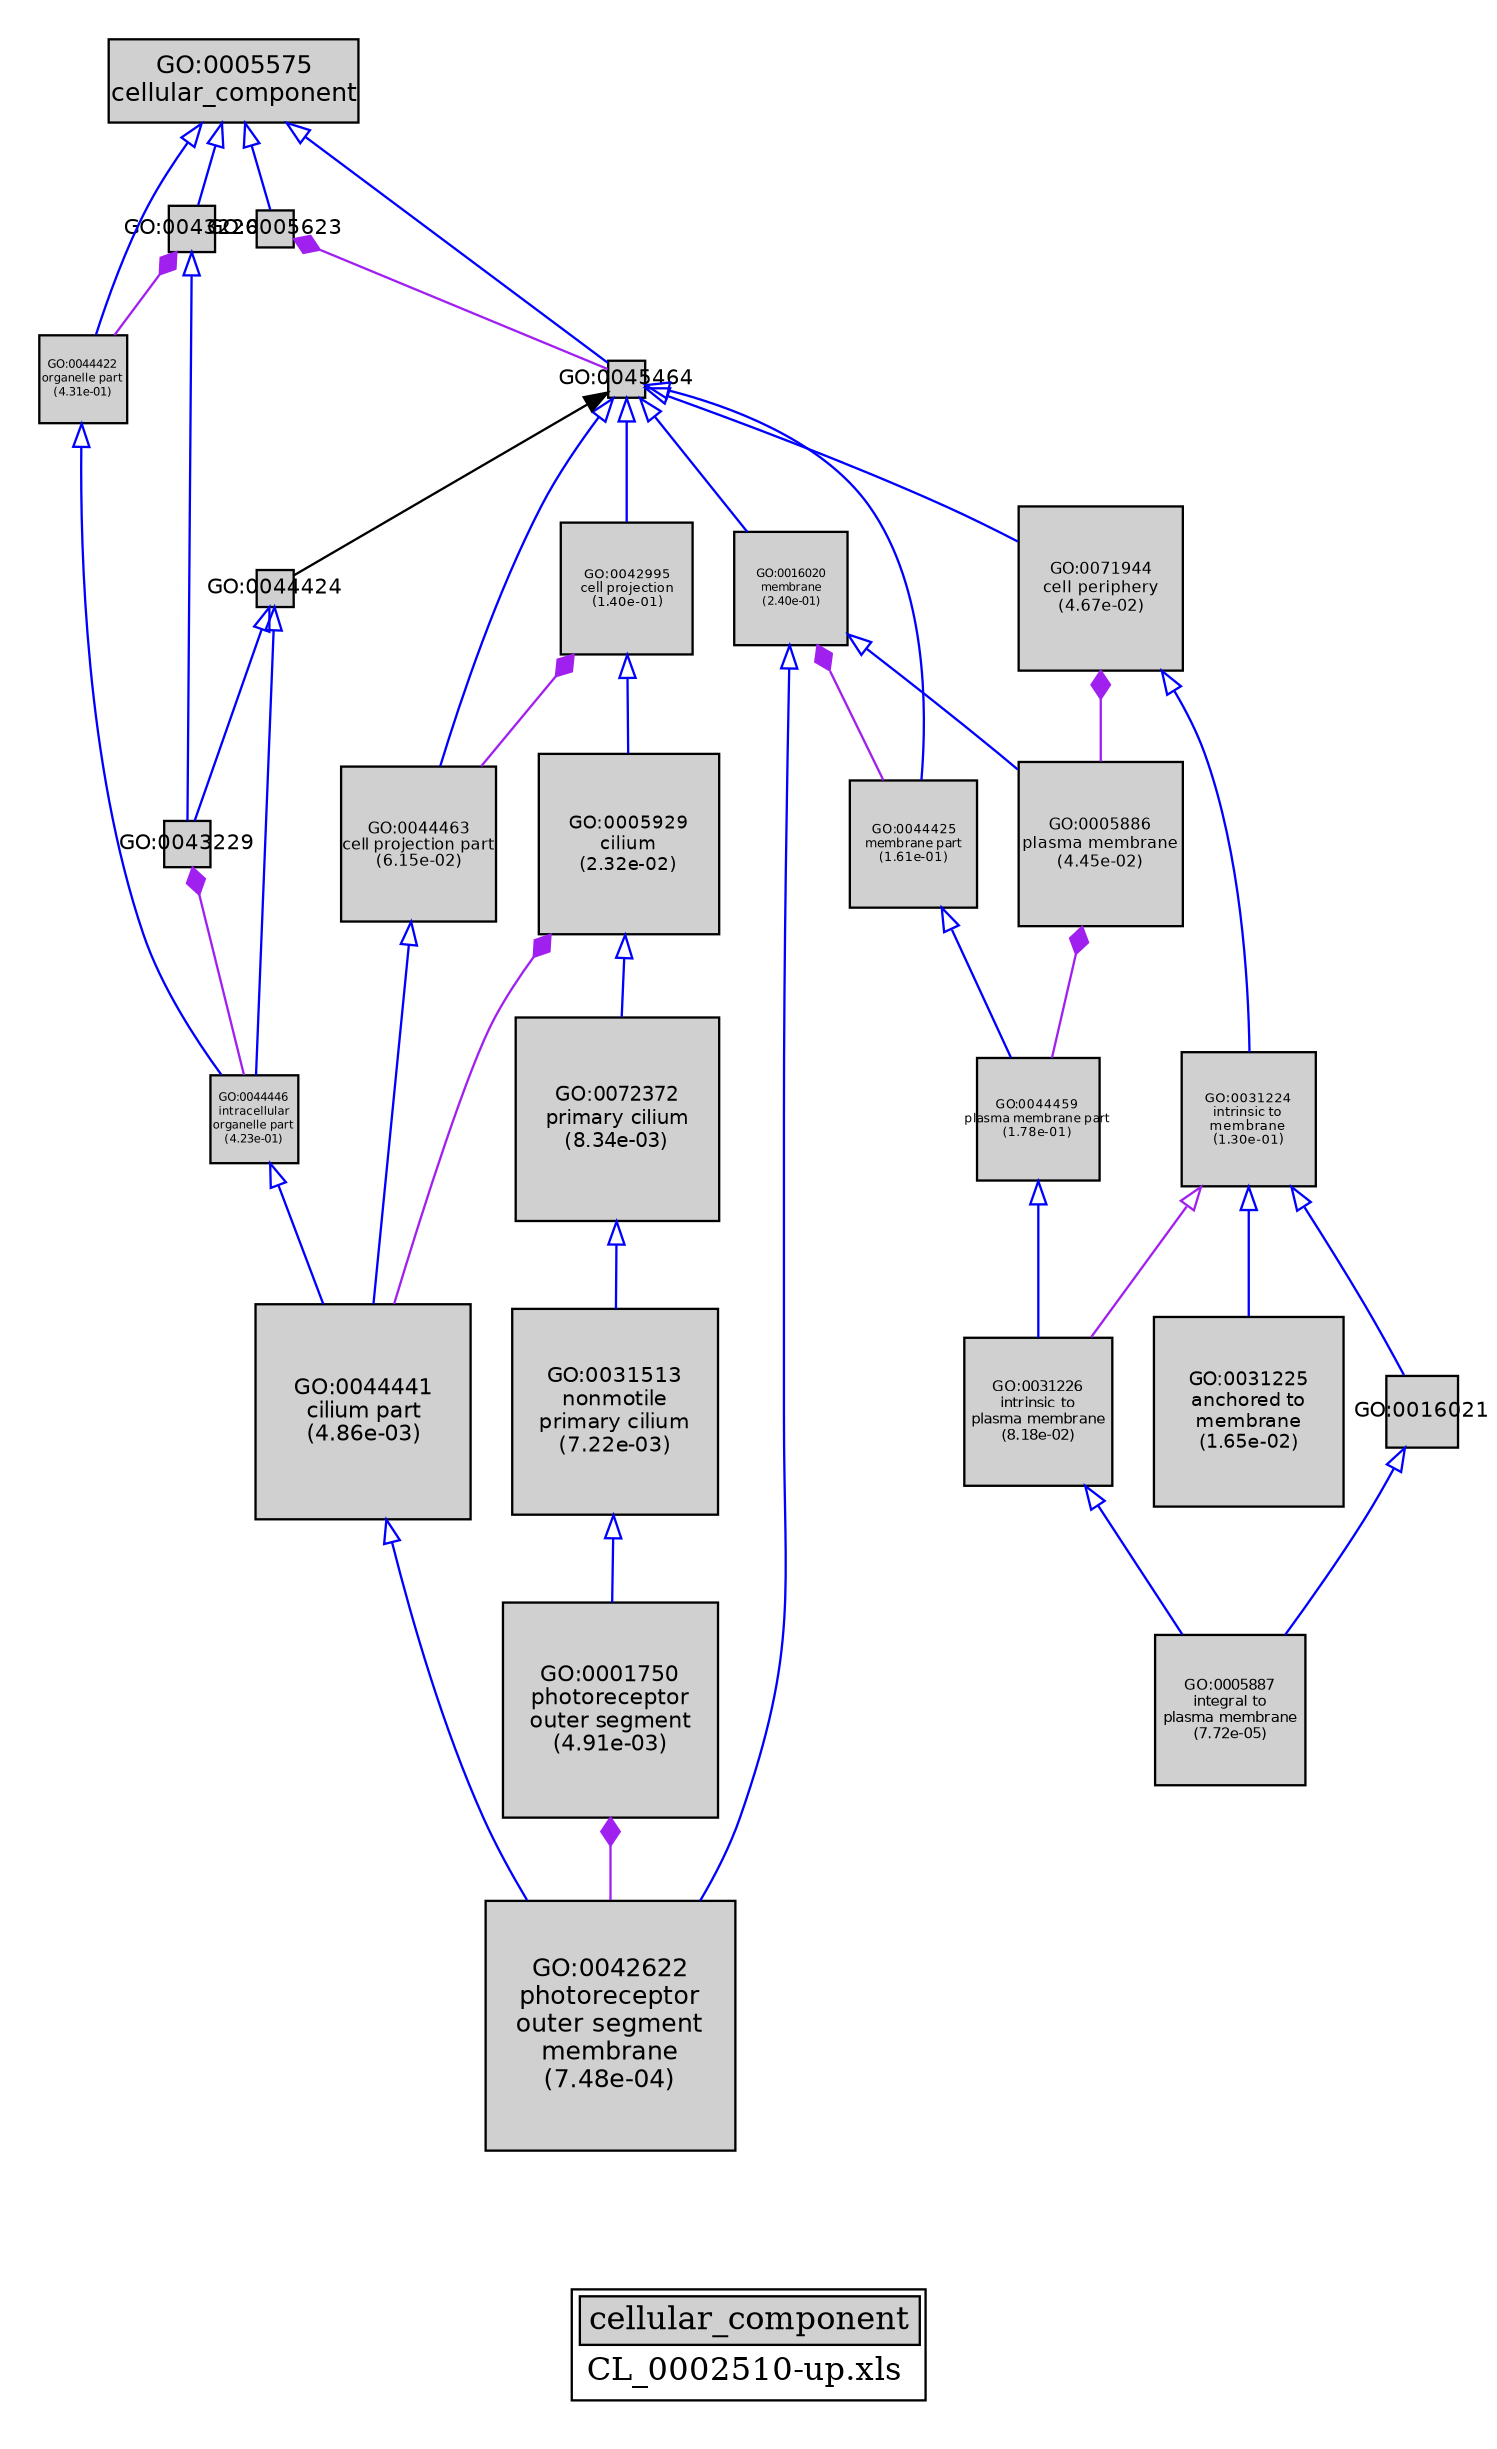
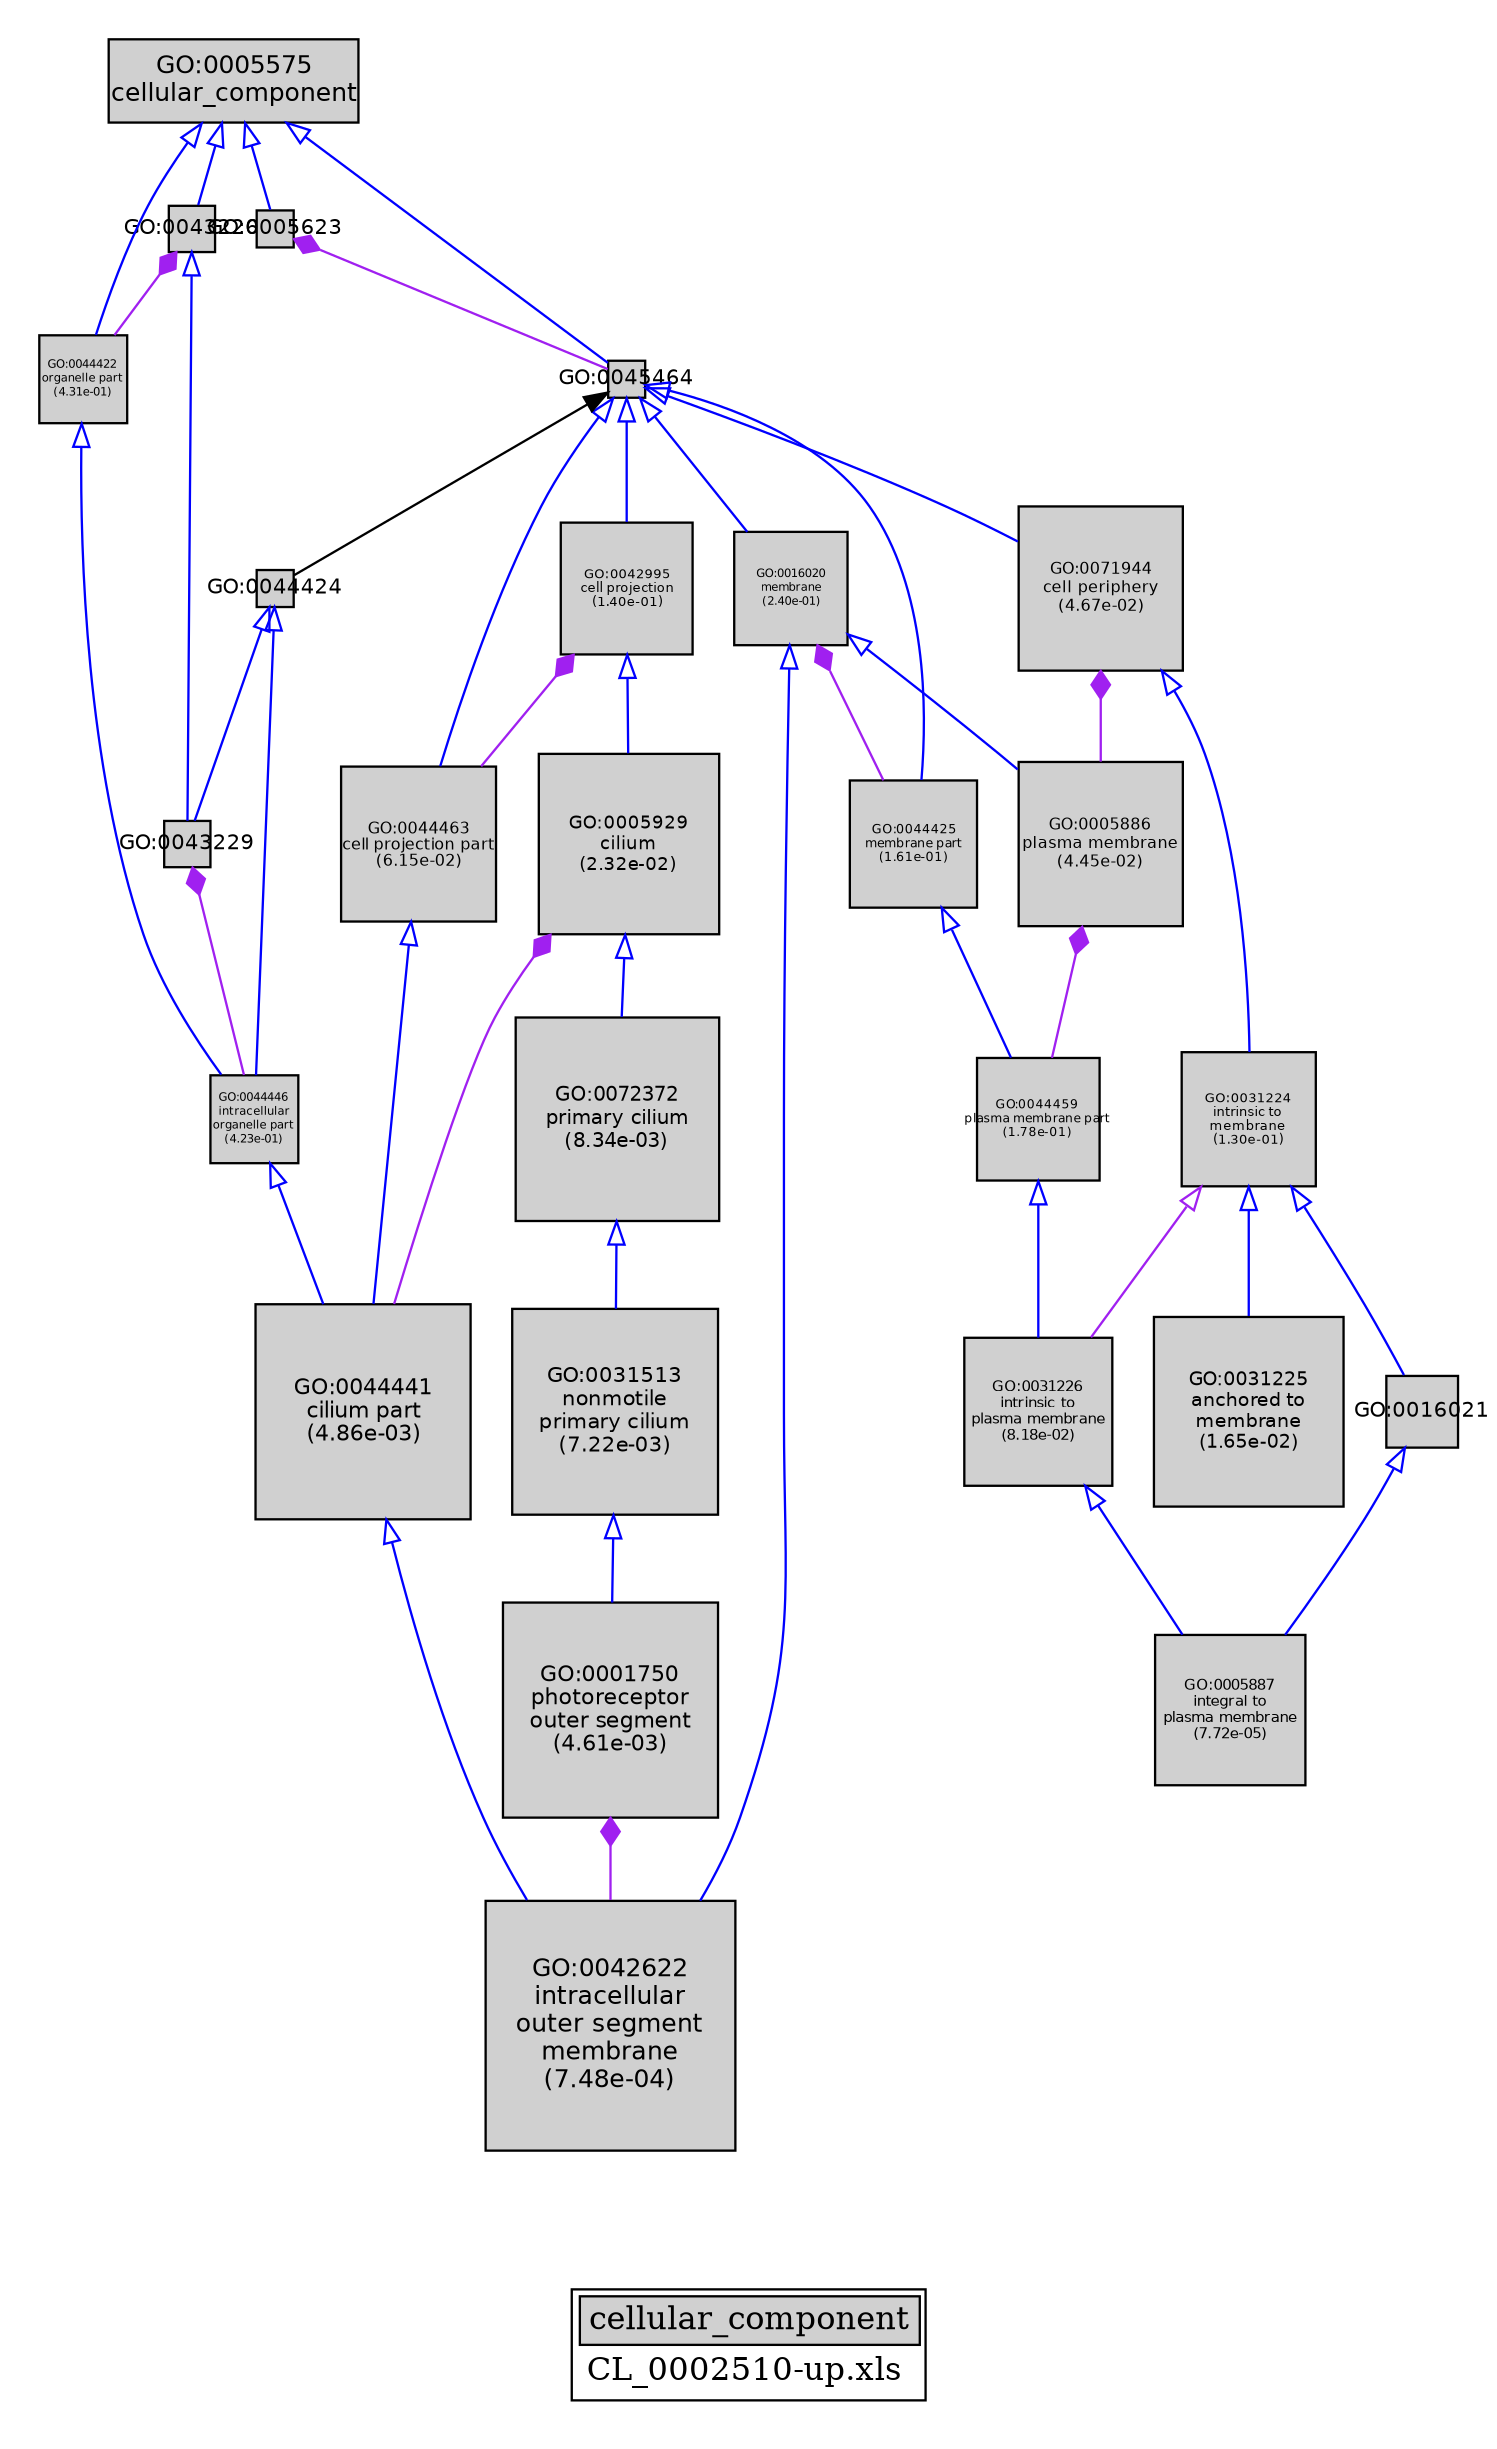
node "GO:0001750": text "(4.91e-03)" -> "(4.61e-03)"
node "GO:0042622": text "photoreceptor" -> "intracellular"
